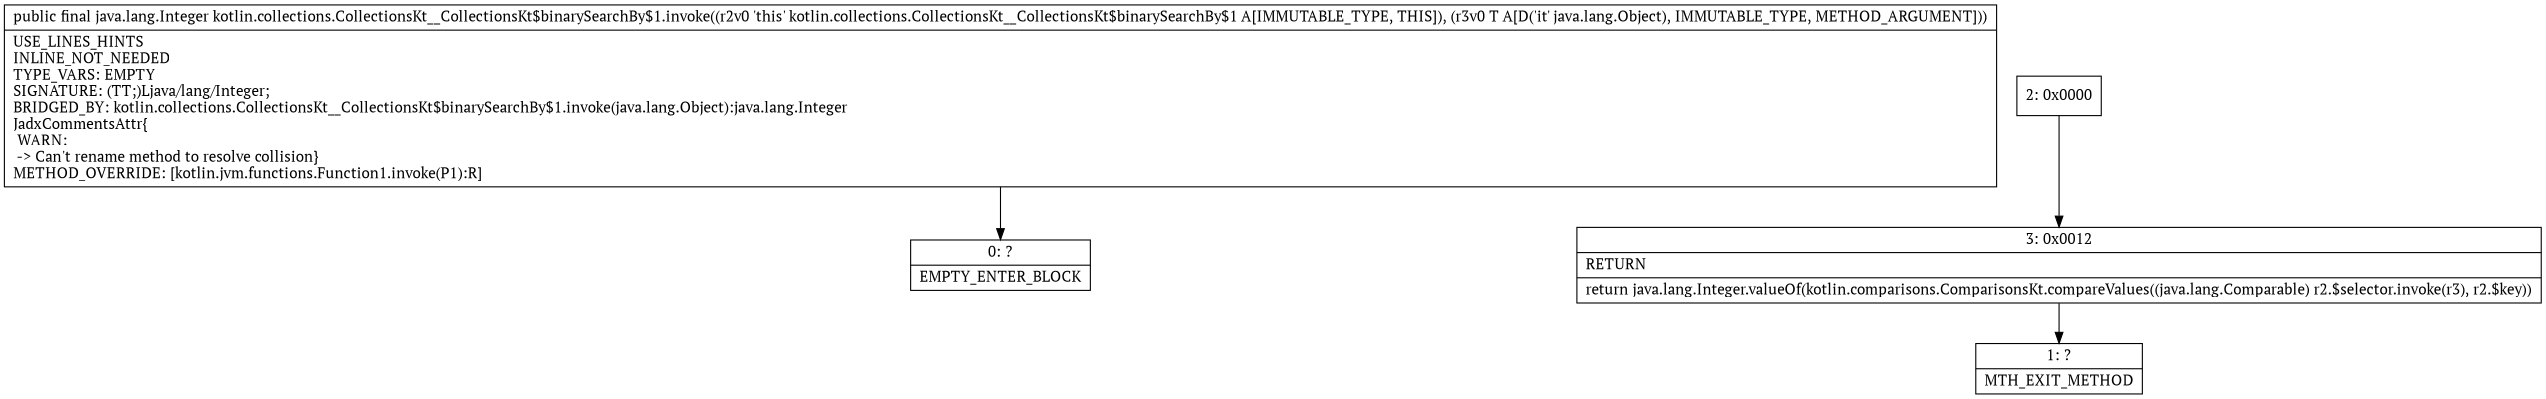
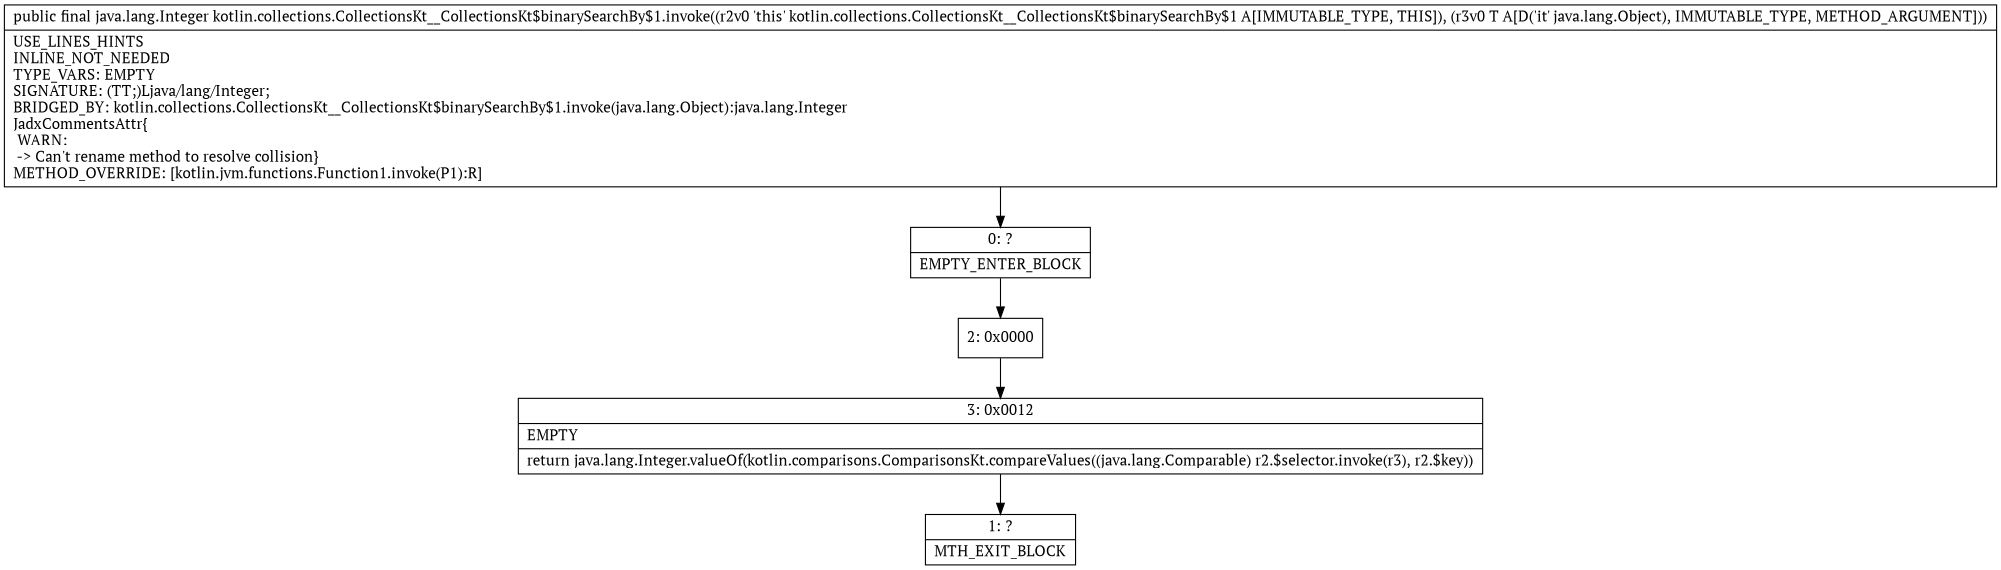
node "3: 0x0012": text "RETURN" -> "EMPTY"
edge "0: ?" -> "2: 0x0000": added
node "1: ?": text "MTH_EXIT_METHOD" -> "MTH_EXIT_BLOCK"
